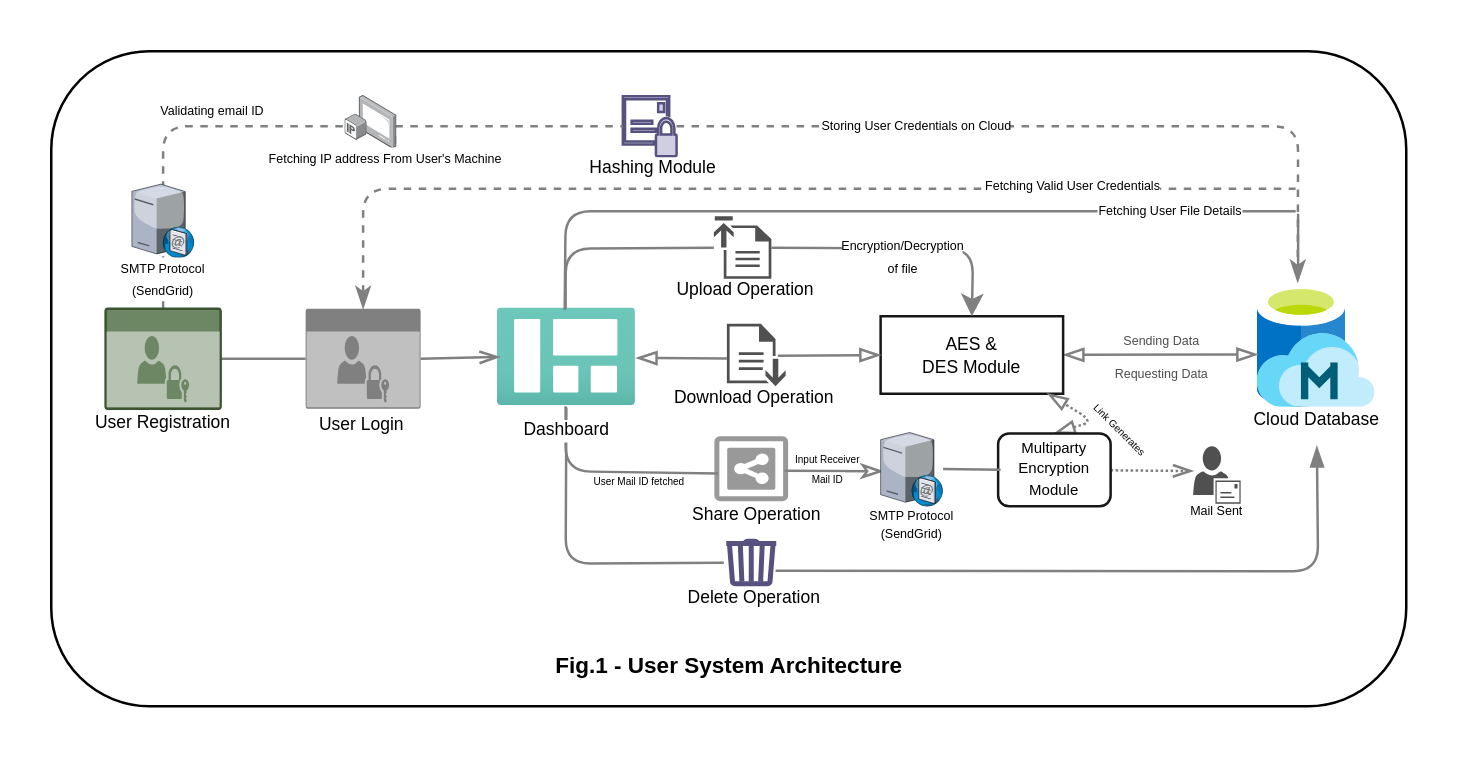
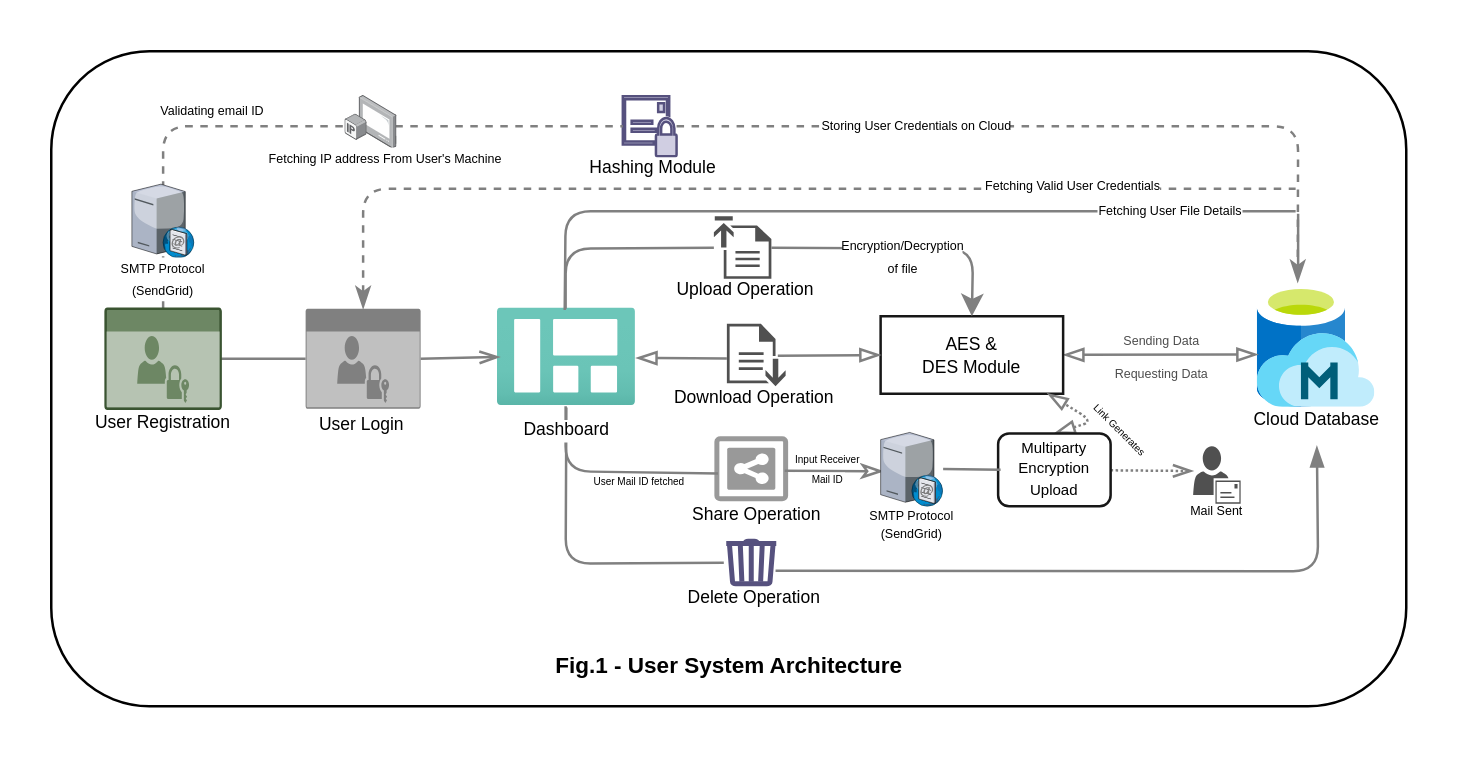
node "Multiparty Encryption Module": label "Multiparty Encryption Module" -> "Multiparty Encryption Upload"
